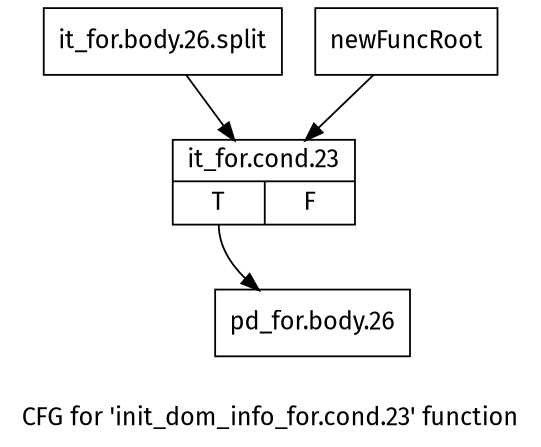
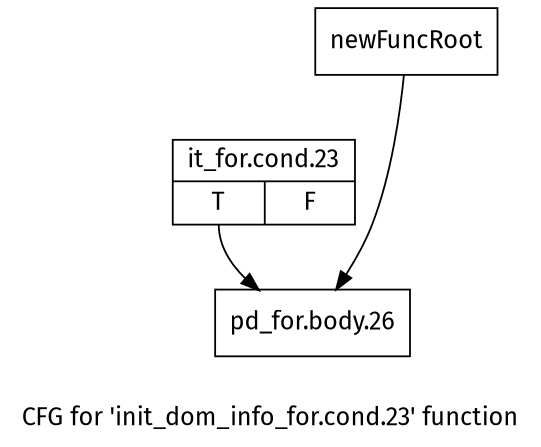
node "it_for.body.26.split": removed
edge "newFuncRoot" -> "it_for.cond.23": now "newFuncRoot" -> "pd_for.body.26"
